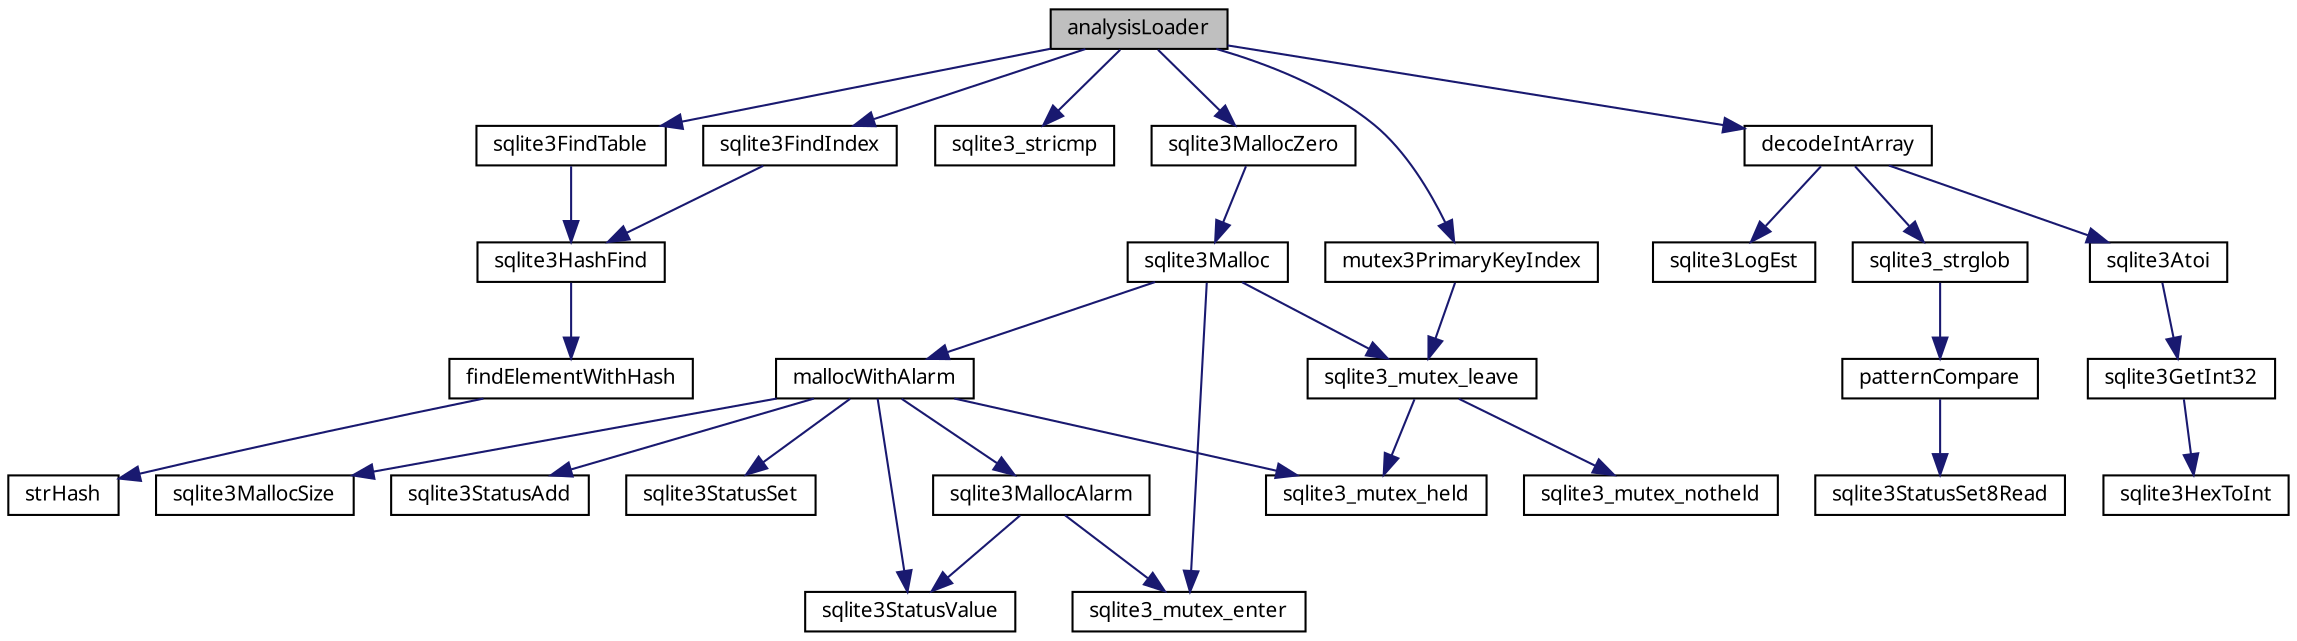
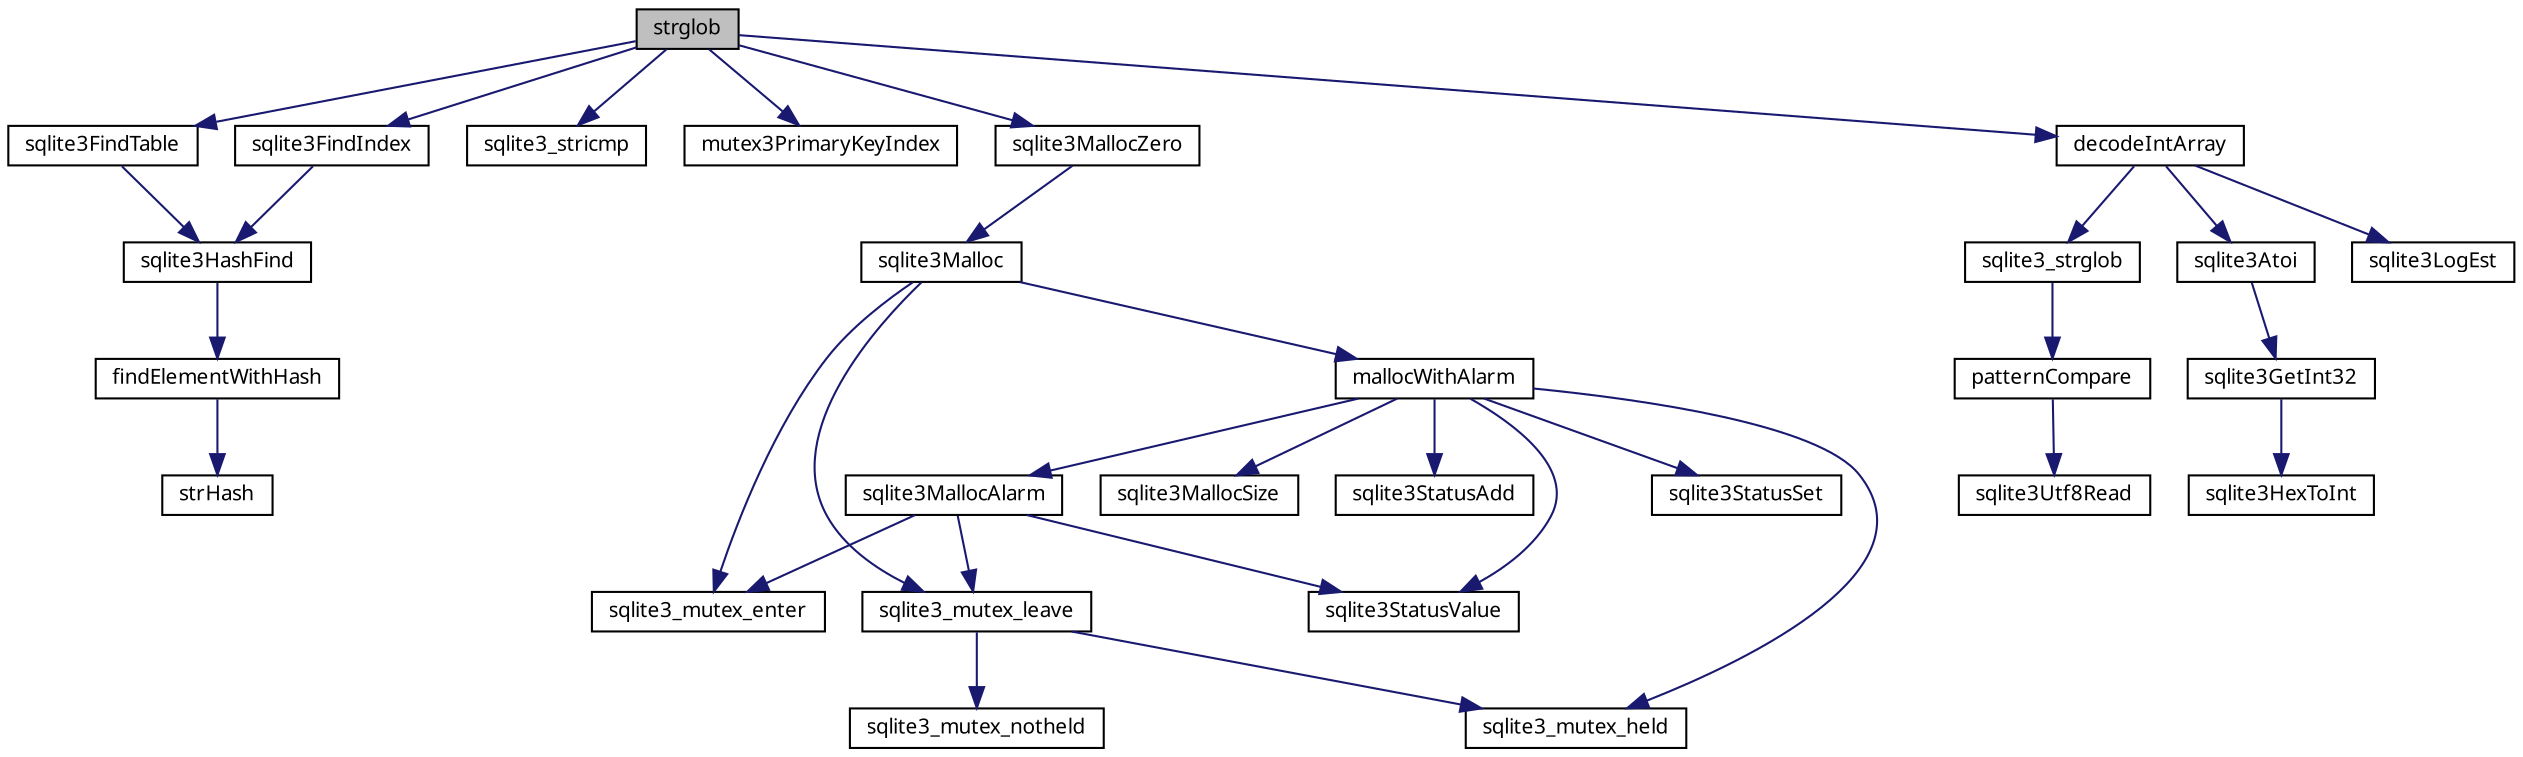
node "analysisLoader": label "analysisLoader" -> "strglob"
edge "mutex3PrimaryKeyIndex" -> "sqlite3_mutex_leave": now "sqlite3MallocAlarm" -> "sqlite3_mutex_leave"
node "sqlite3StatusSet8Read": label "sqlite3StatusSet8Read" -> "sqlite3Utf8Read"
